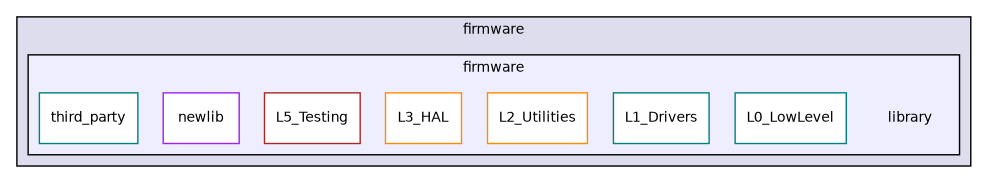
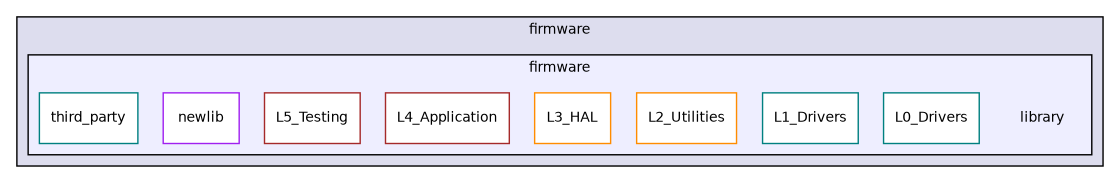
node "L4_Application": added
node "L0_LowLevel": label "L0_LowLevel" -> "L0_Drivers"
